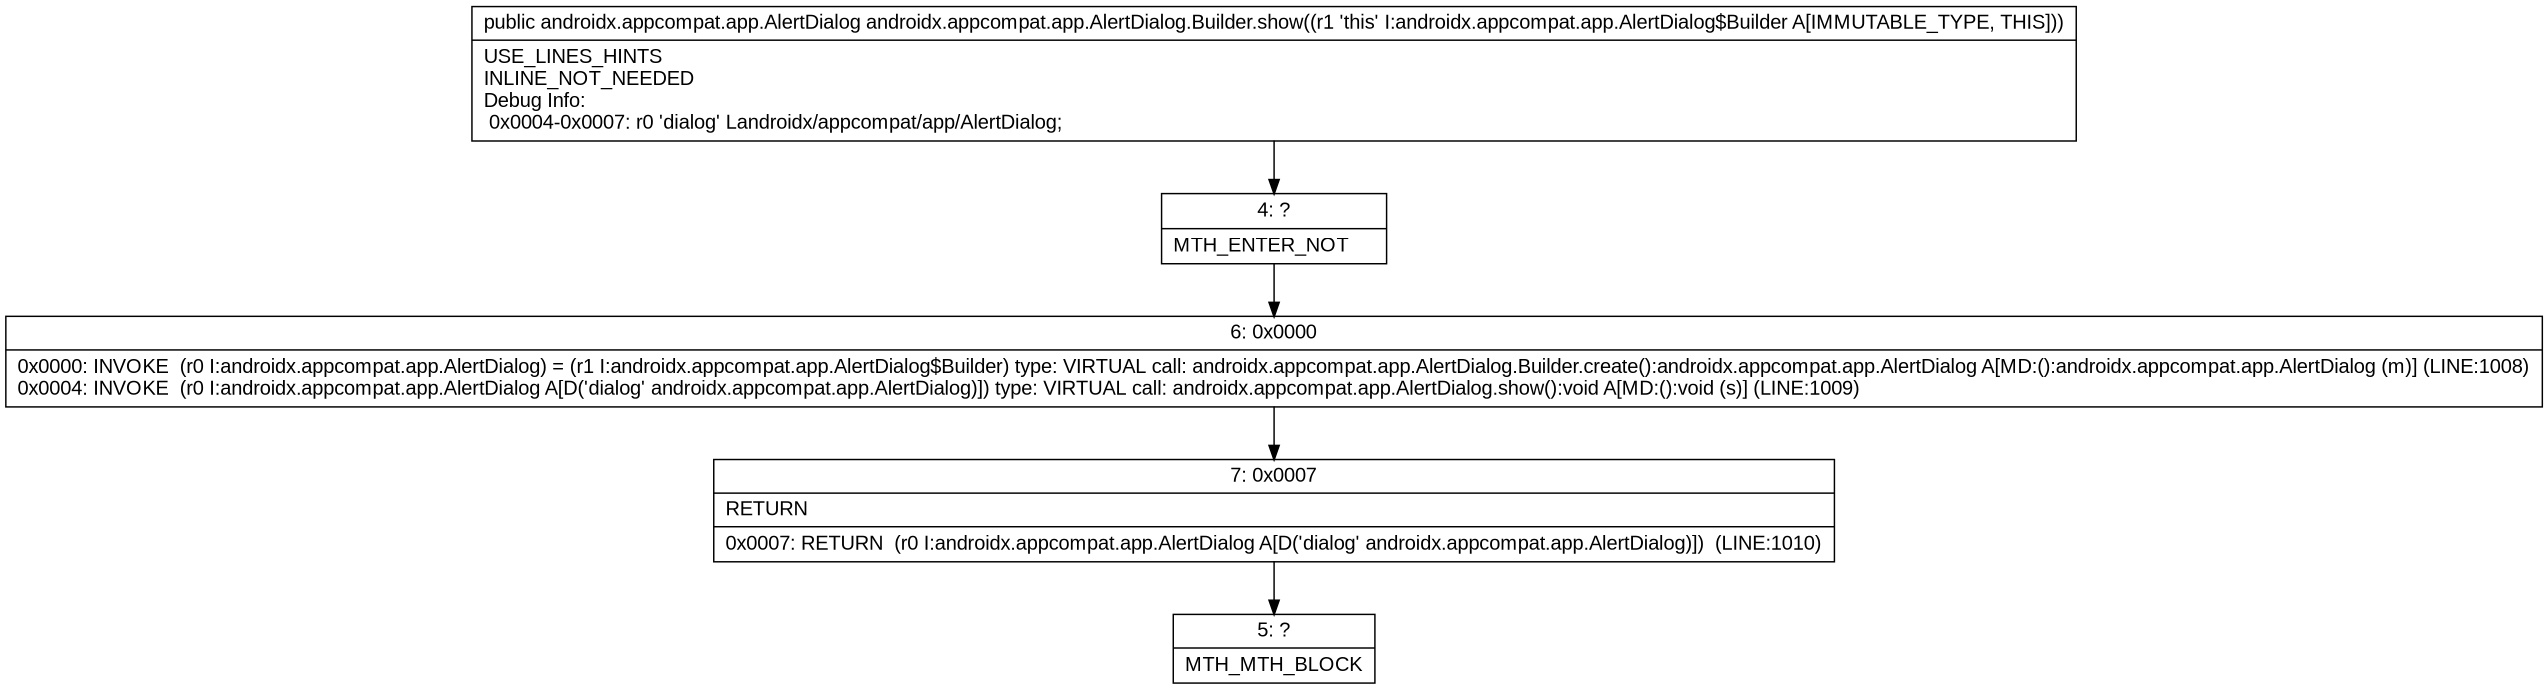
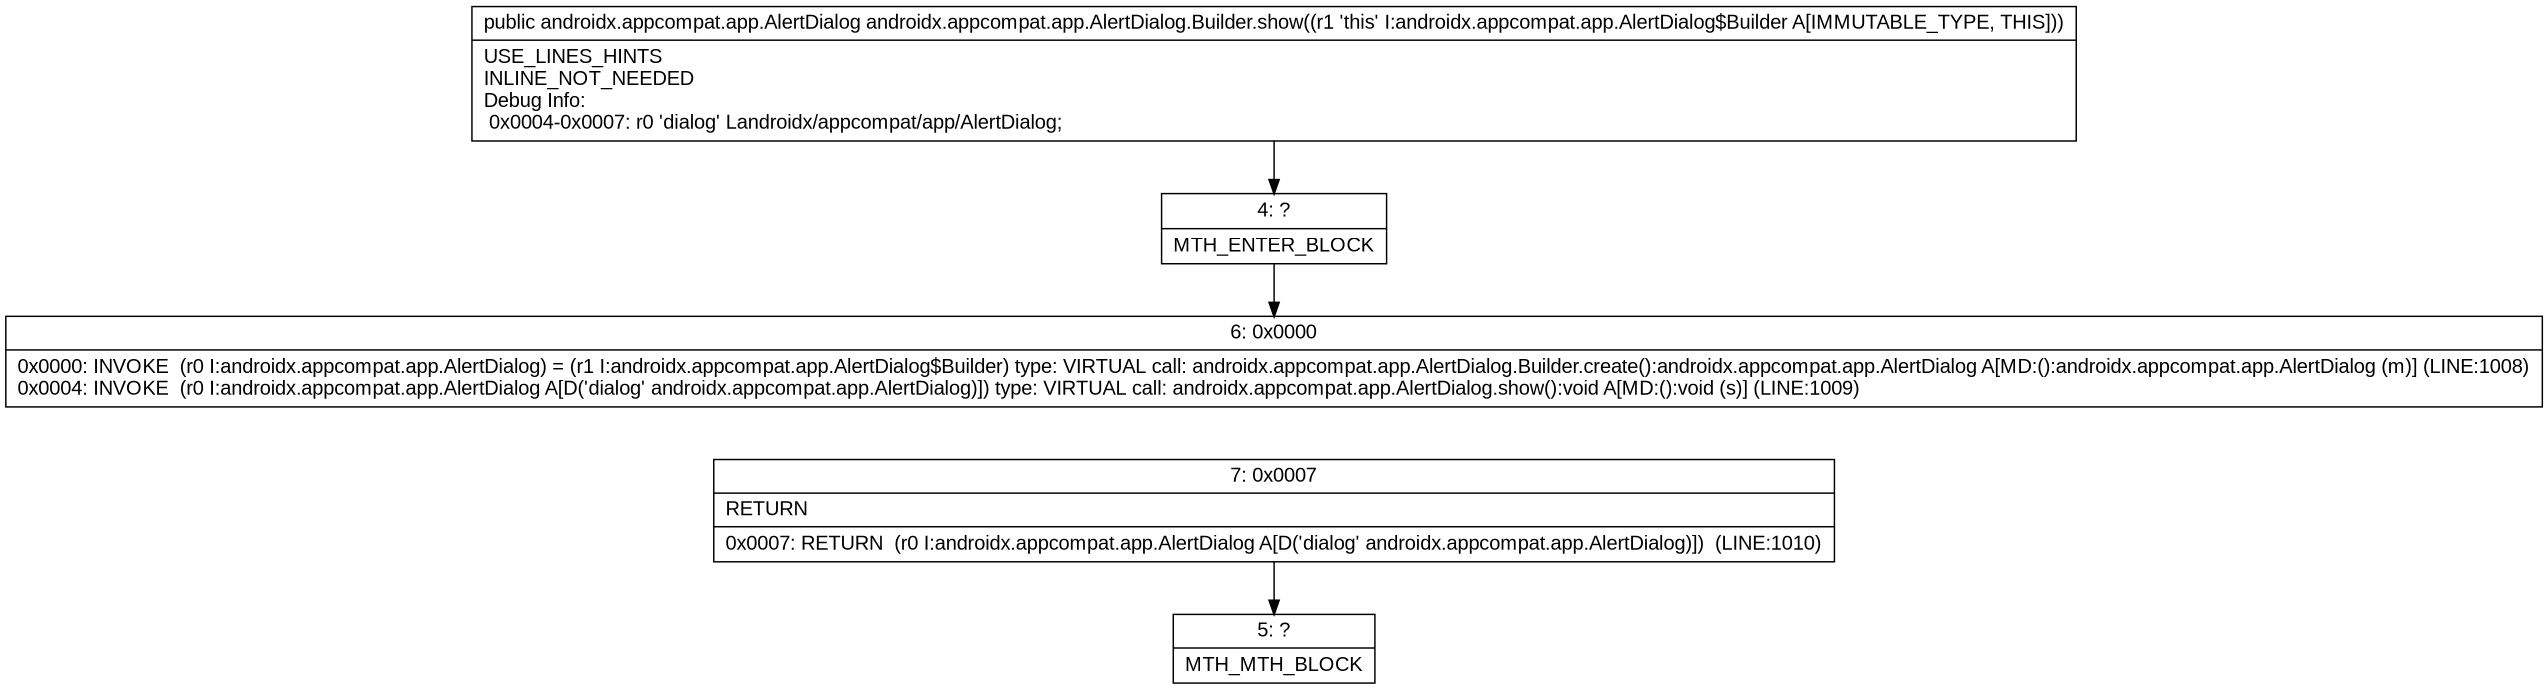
node "4: ?": text "MTH_ENTER_NOT" -> "MTH_ENTER_BLOCK"
edge "6: 0x0000" -> "7: 0x0007": removed
